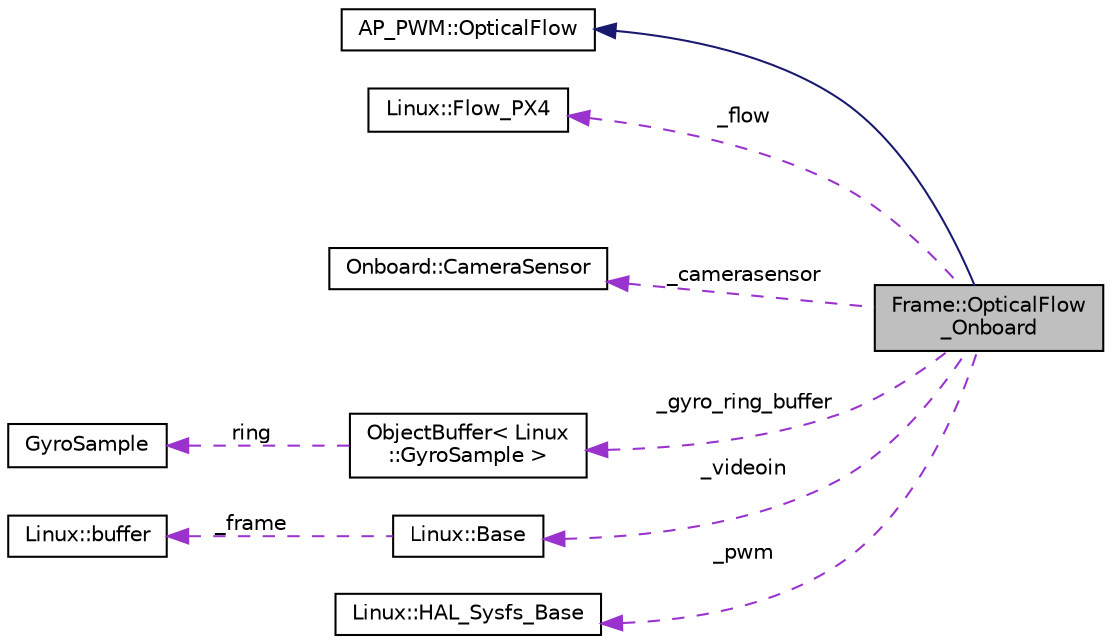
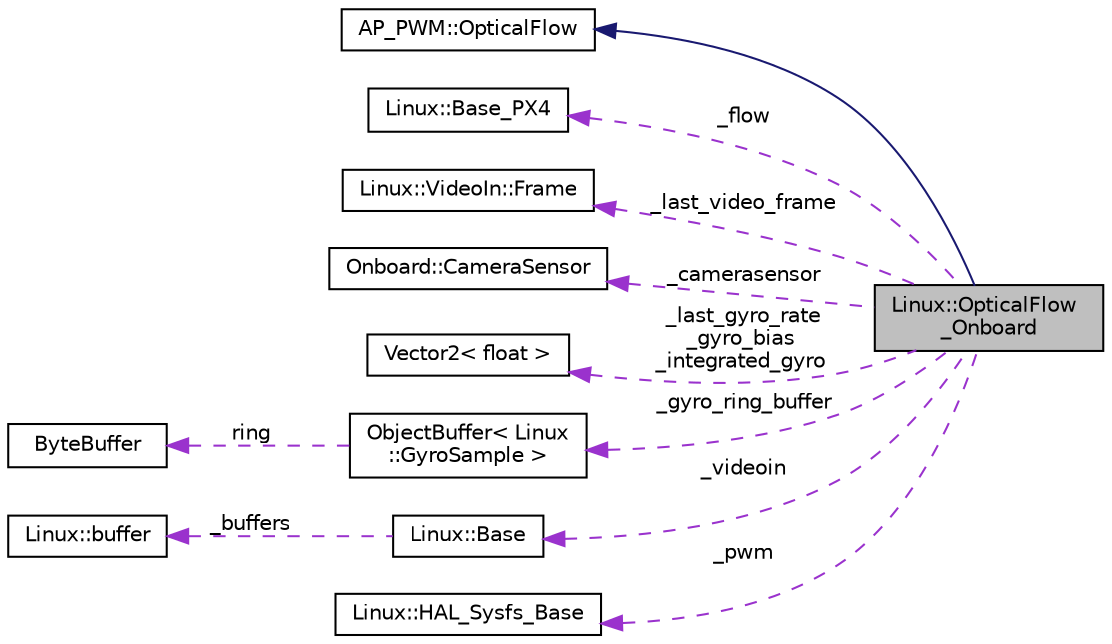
node "Linux::Flow_PX4": label "Linux::Flow_PX4" -> "Linux::Base_PX4"
node "Linux::VideoIn::Frame": added
node "Frame::OpticalFlow _Onboard": label "Frame::OpticalFlow _Onboard" -> "Linux::OpticalFlow _Onboard"
node "Vector2< float >": added
node "GyroSample": label "GyroSample" -> "ByteBuffer"
edge "Linux::Base" -> "Linux::buffer": label " _frame" -> " _buffers"
